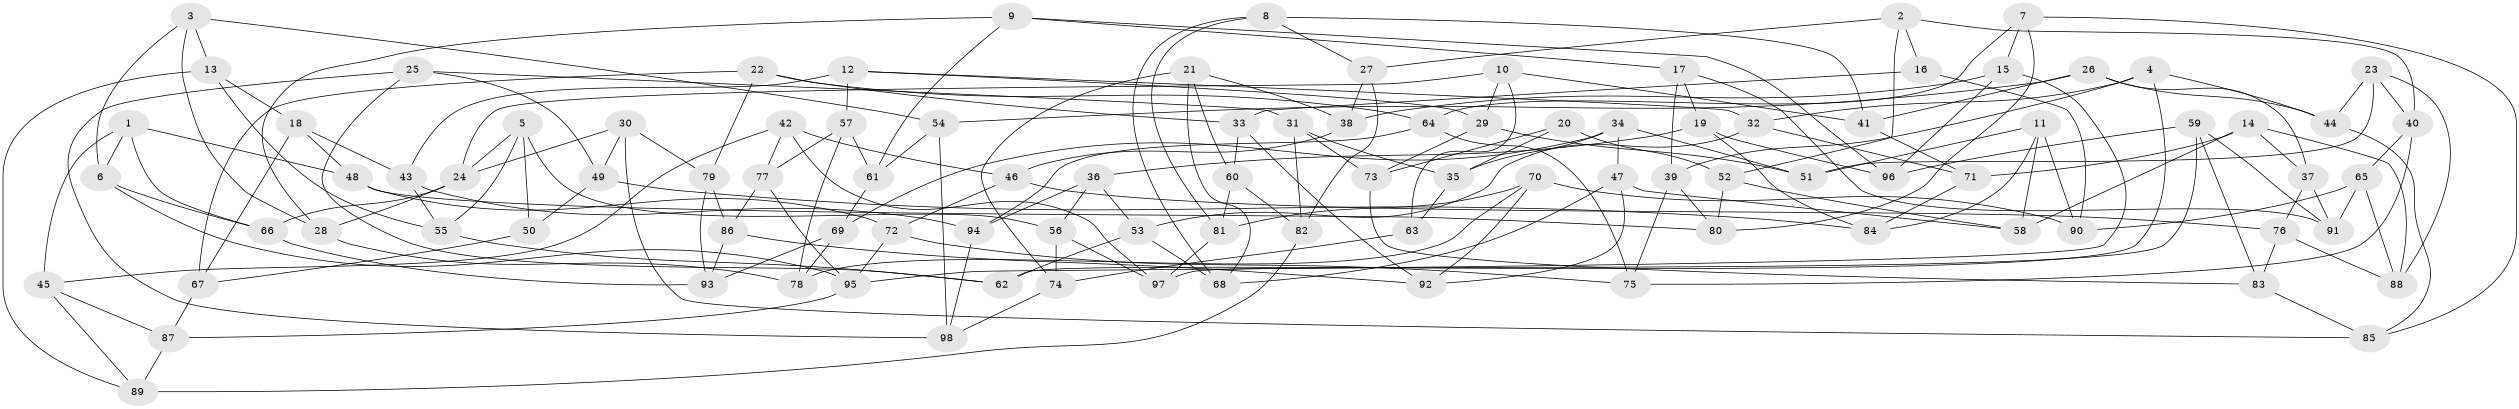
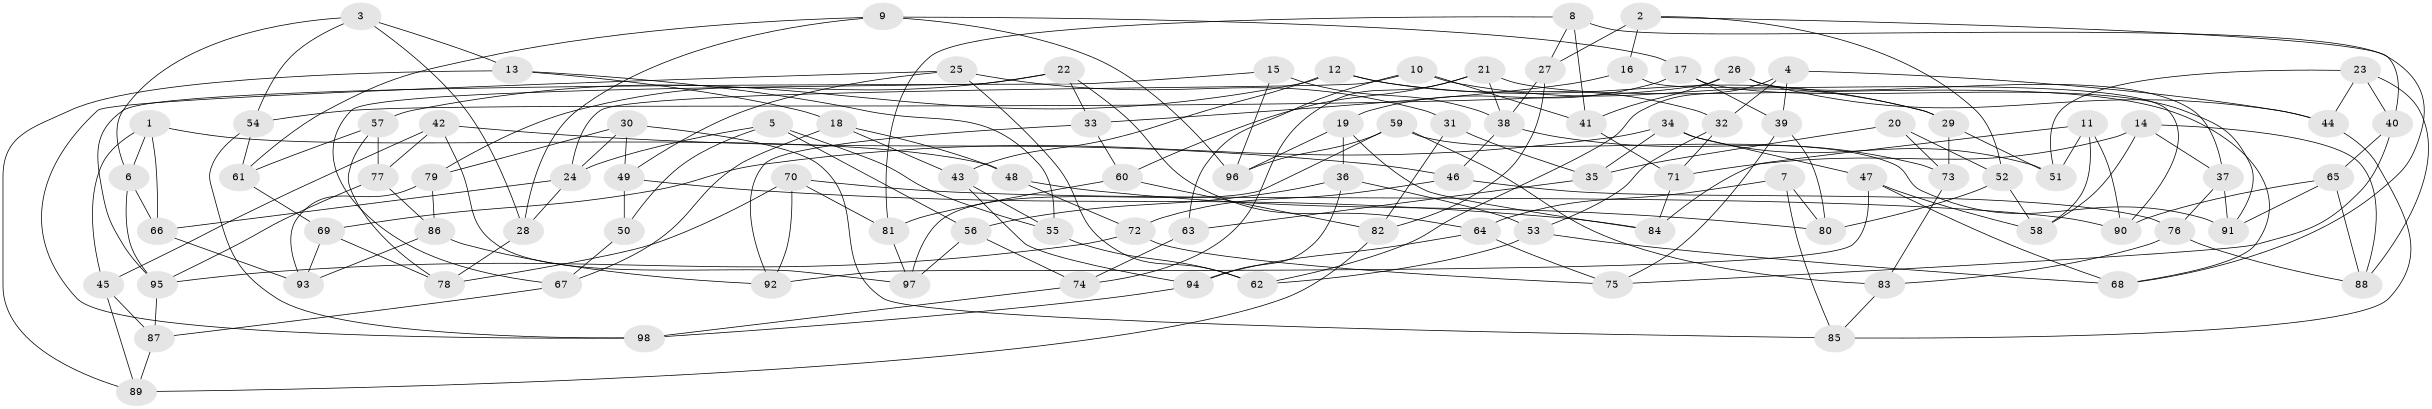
edge "7" -- "15": removed
edge "31" -- "73": now "38" -- "73"
